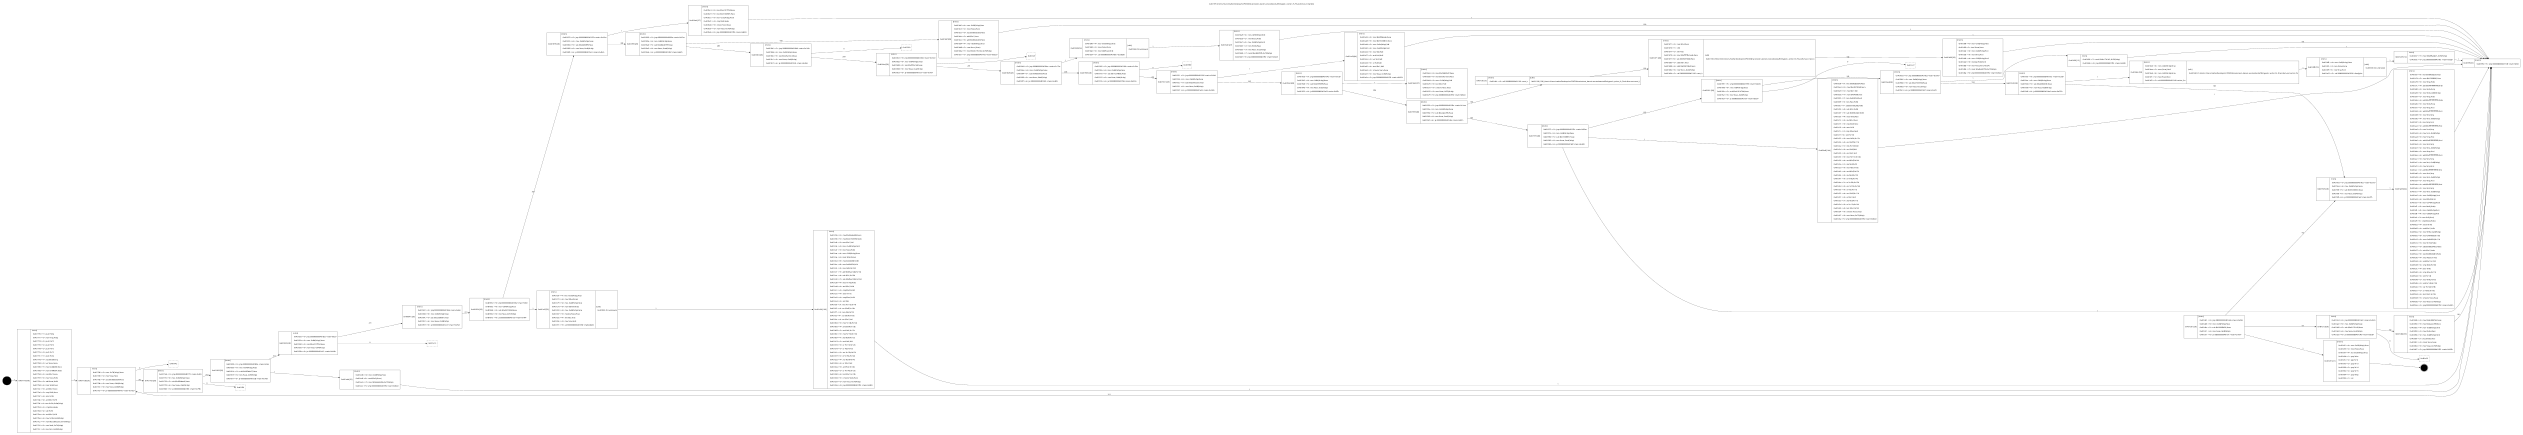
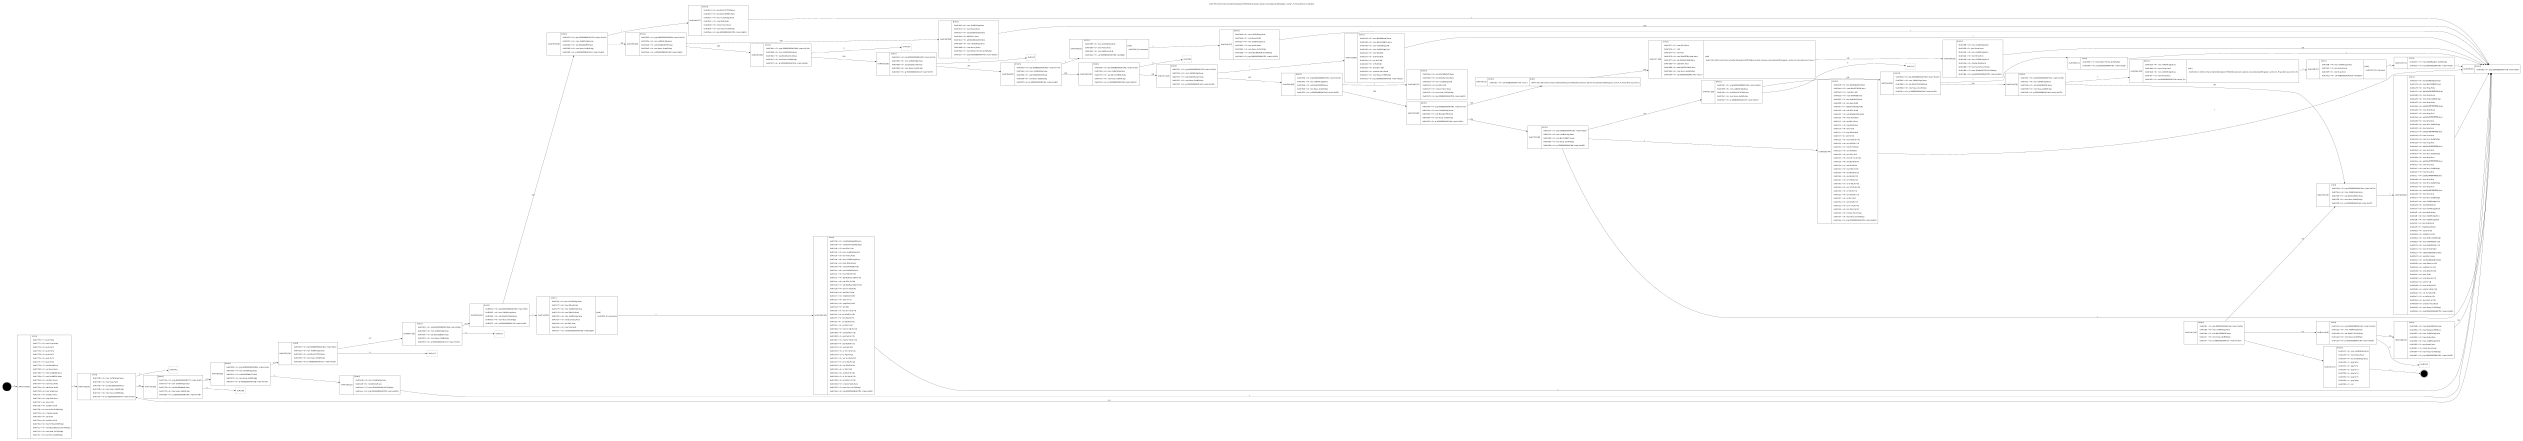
node "0x401e72": added
